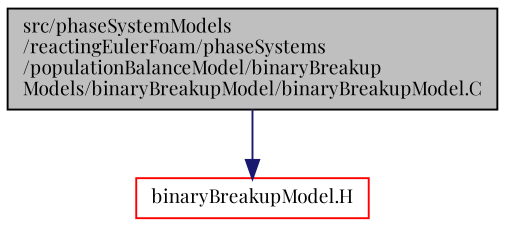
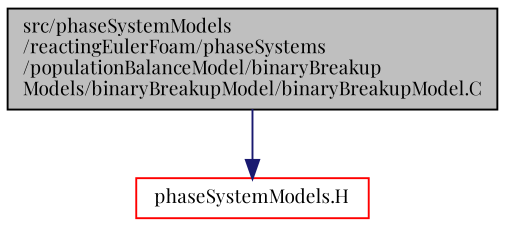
node "binaryBreakupModel.H": label "binaryBreakupModel.H" -> "phaseSystemModels.H"
